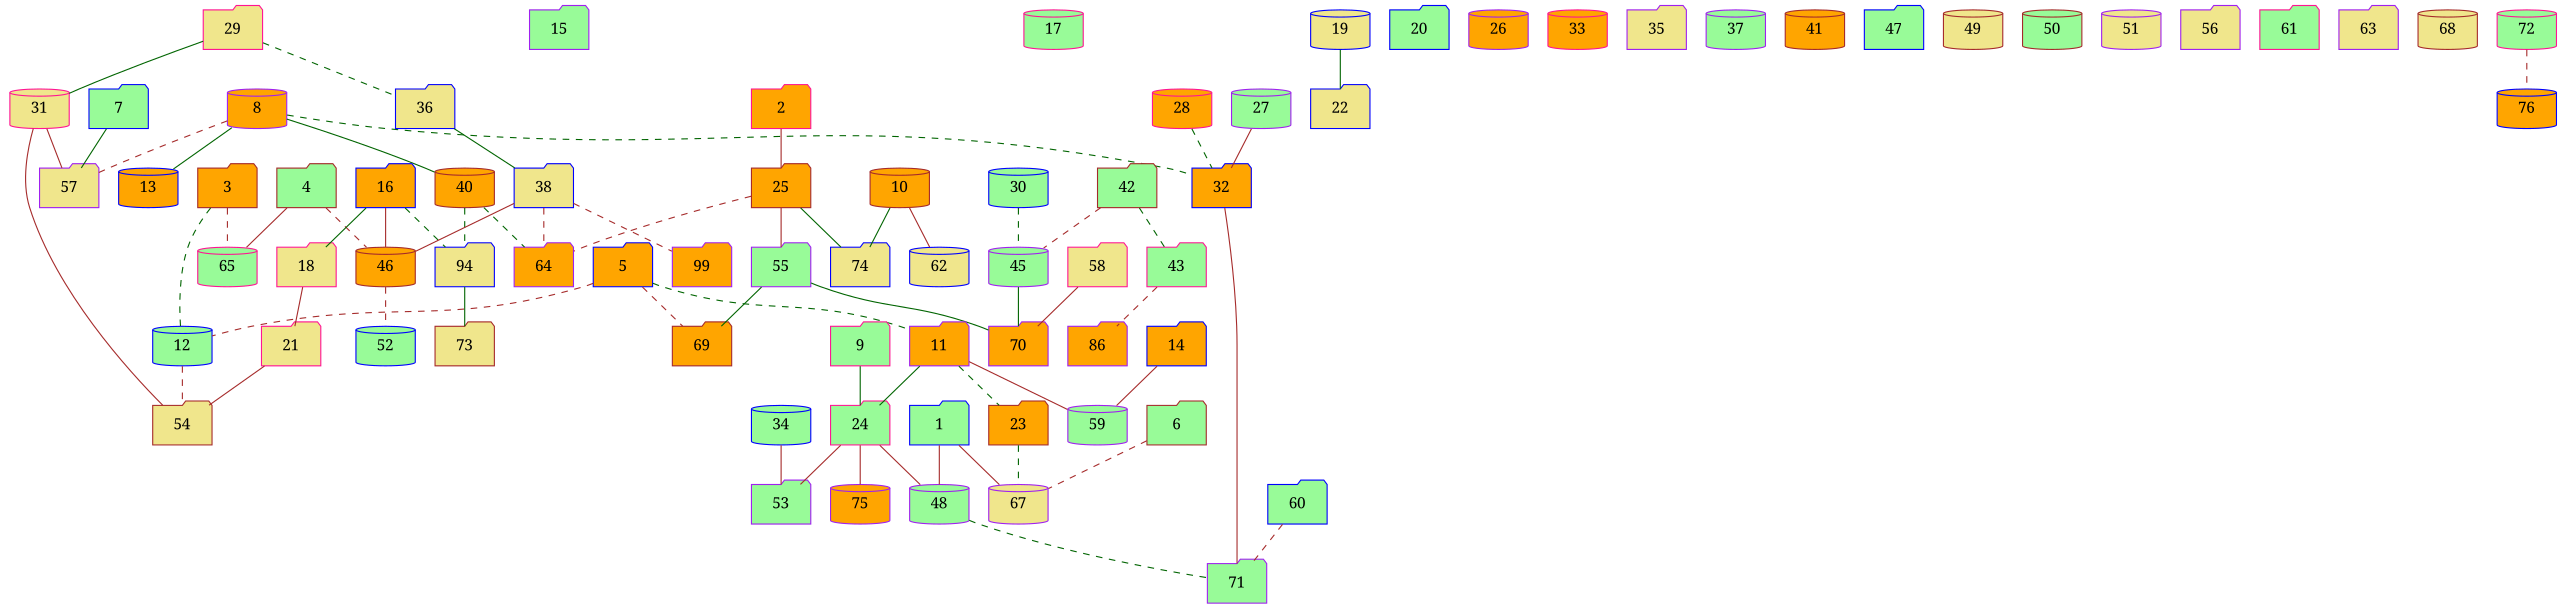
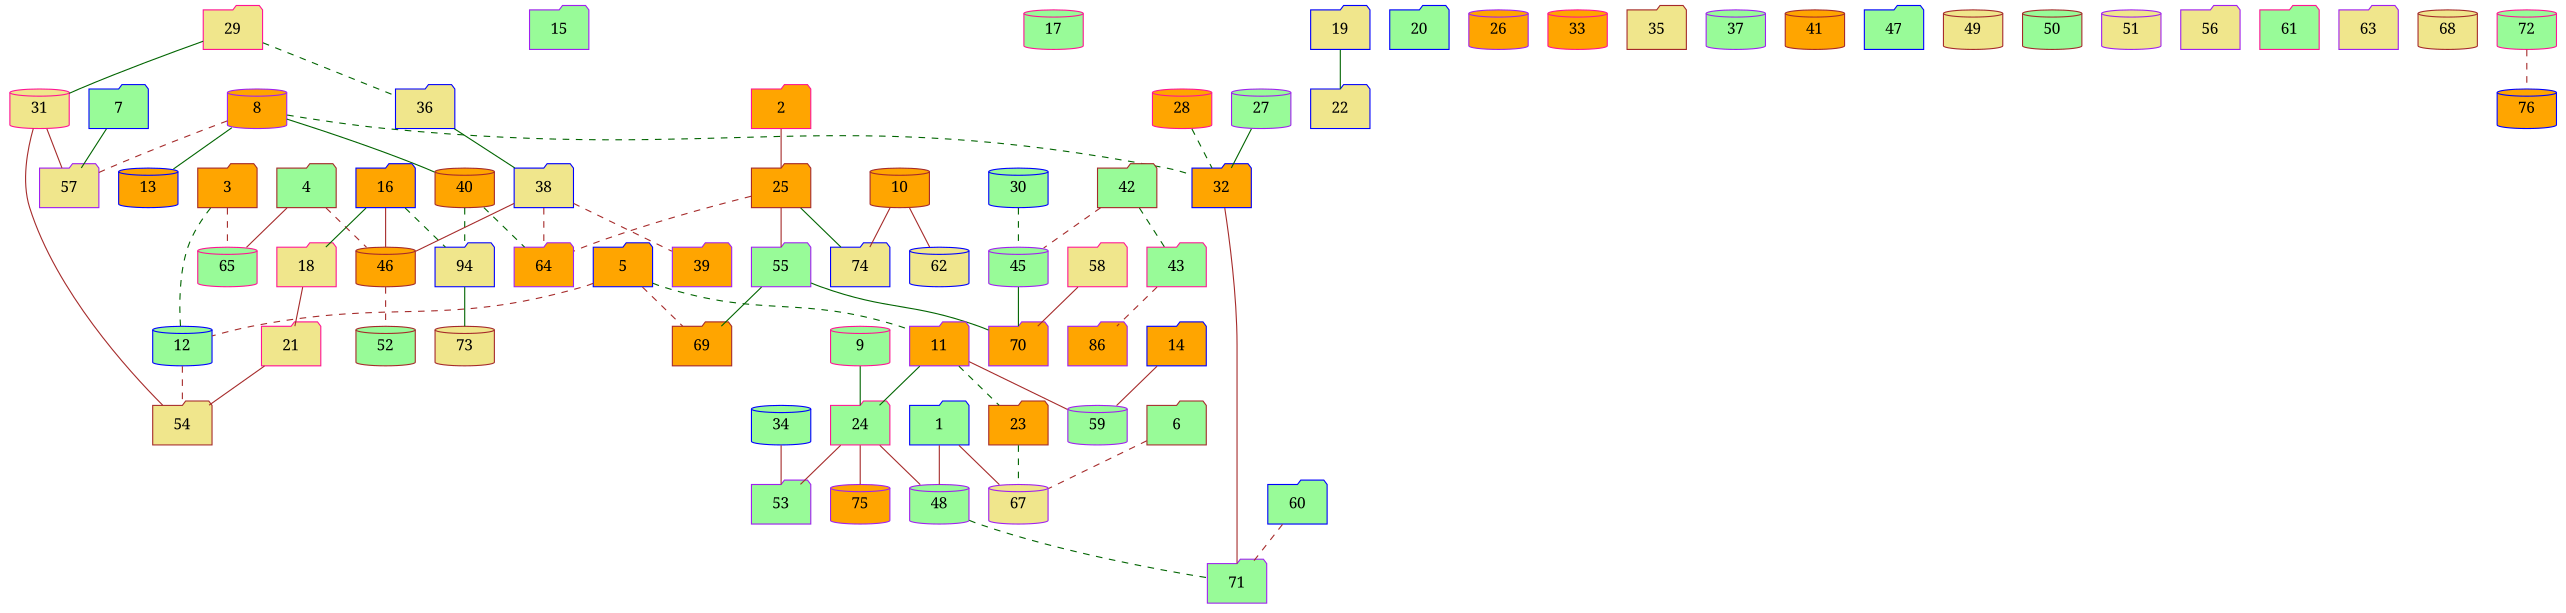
node "19": shape cylinder -> folder
node "35": color purple -> brown
edge "27" -- "32": color brown -> darkgreen
edge "10" -- "74": color darkgreen -> brown
node "99": label "99" -> "39"
node "52": color blue -> brown
node "73": shape folder -> cylinder
node "9": shape folder -> cylinder
